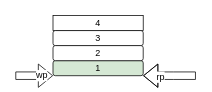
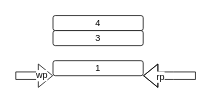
node "4": shape rectangle -> rounded rectangle
node "2": removed
node "1": fillcolor #d5e8d4 -> #ffffff
